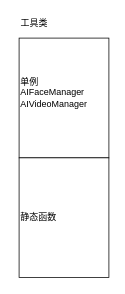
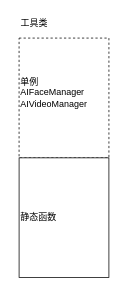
node "单例 AIFaceManagerAIVideoManager": style solid -> dashed
